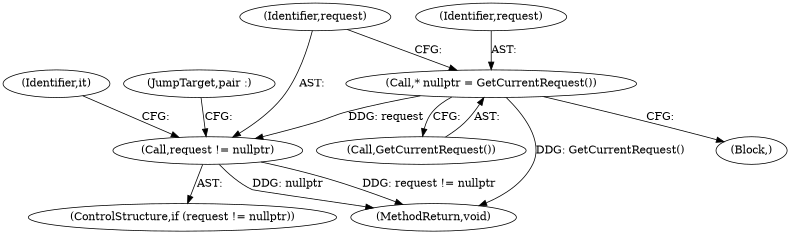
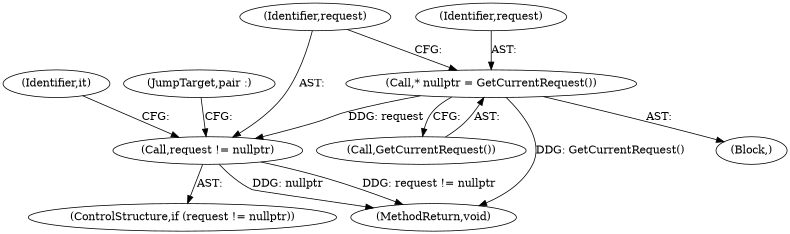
edge "(Call,* nullptr = GetCurrentRequest())" -> "(Block,)": label "CFG: " -> "AST: "
